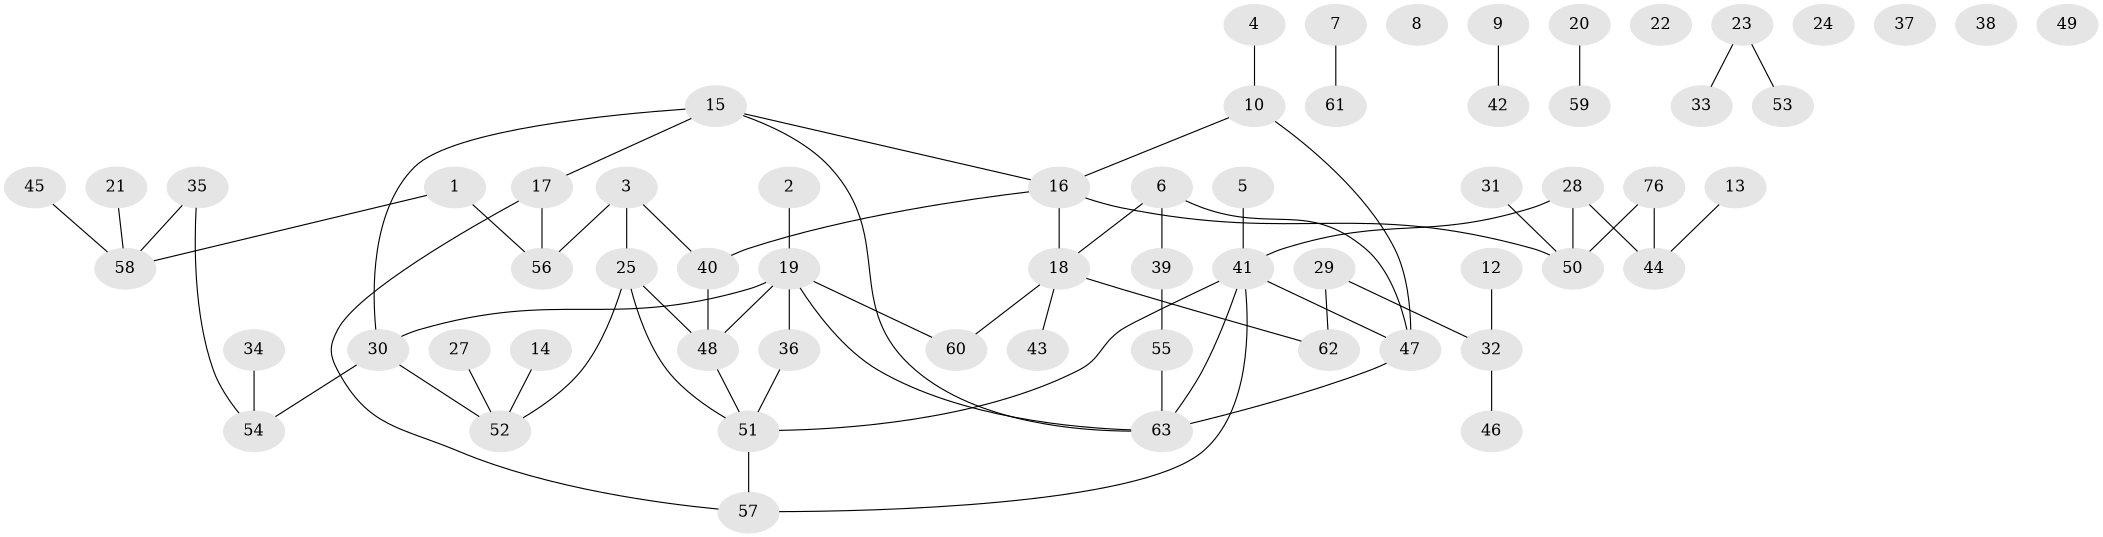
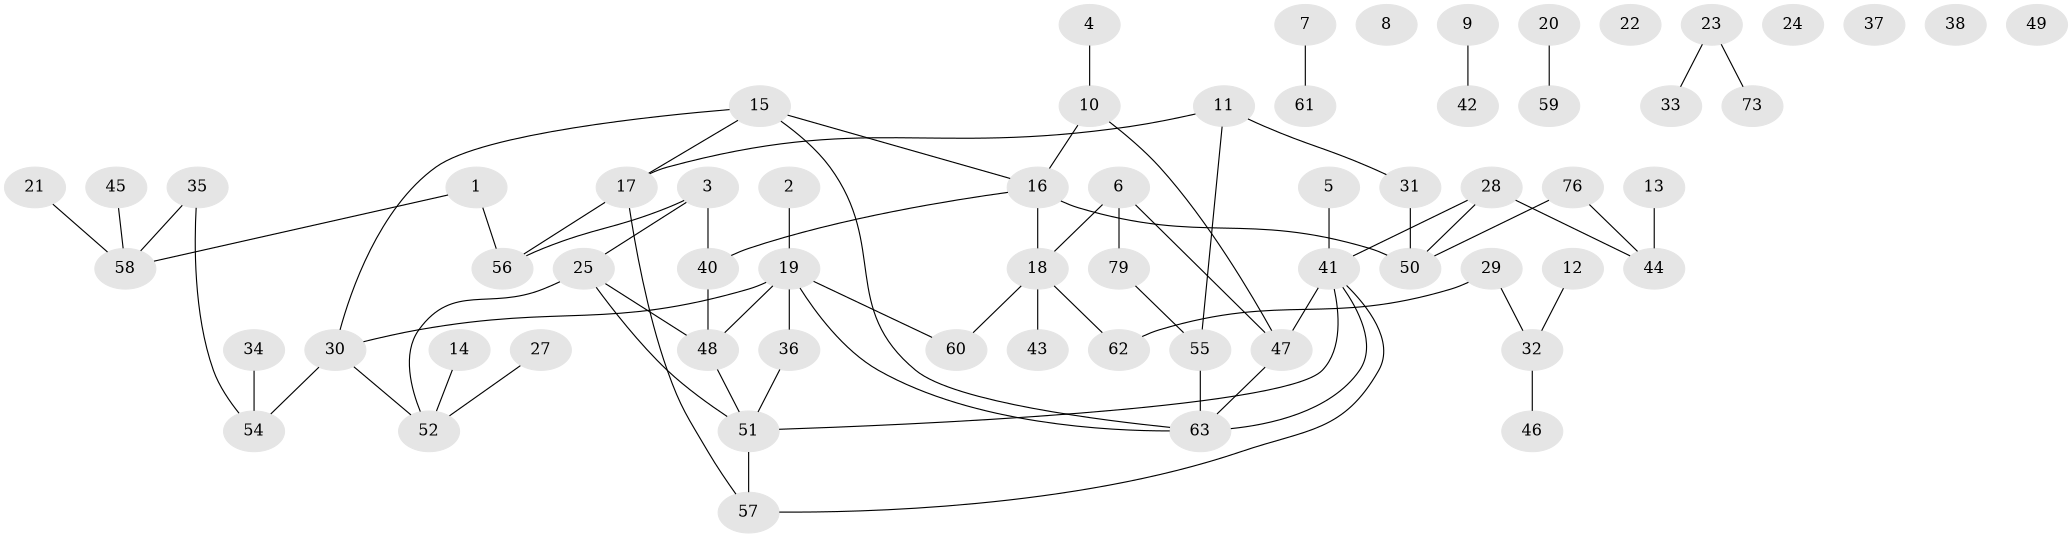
node "11": added
node "53": label "53" -> "73"
node "39": label "39" -> "79"
